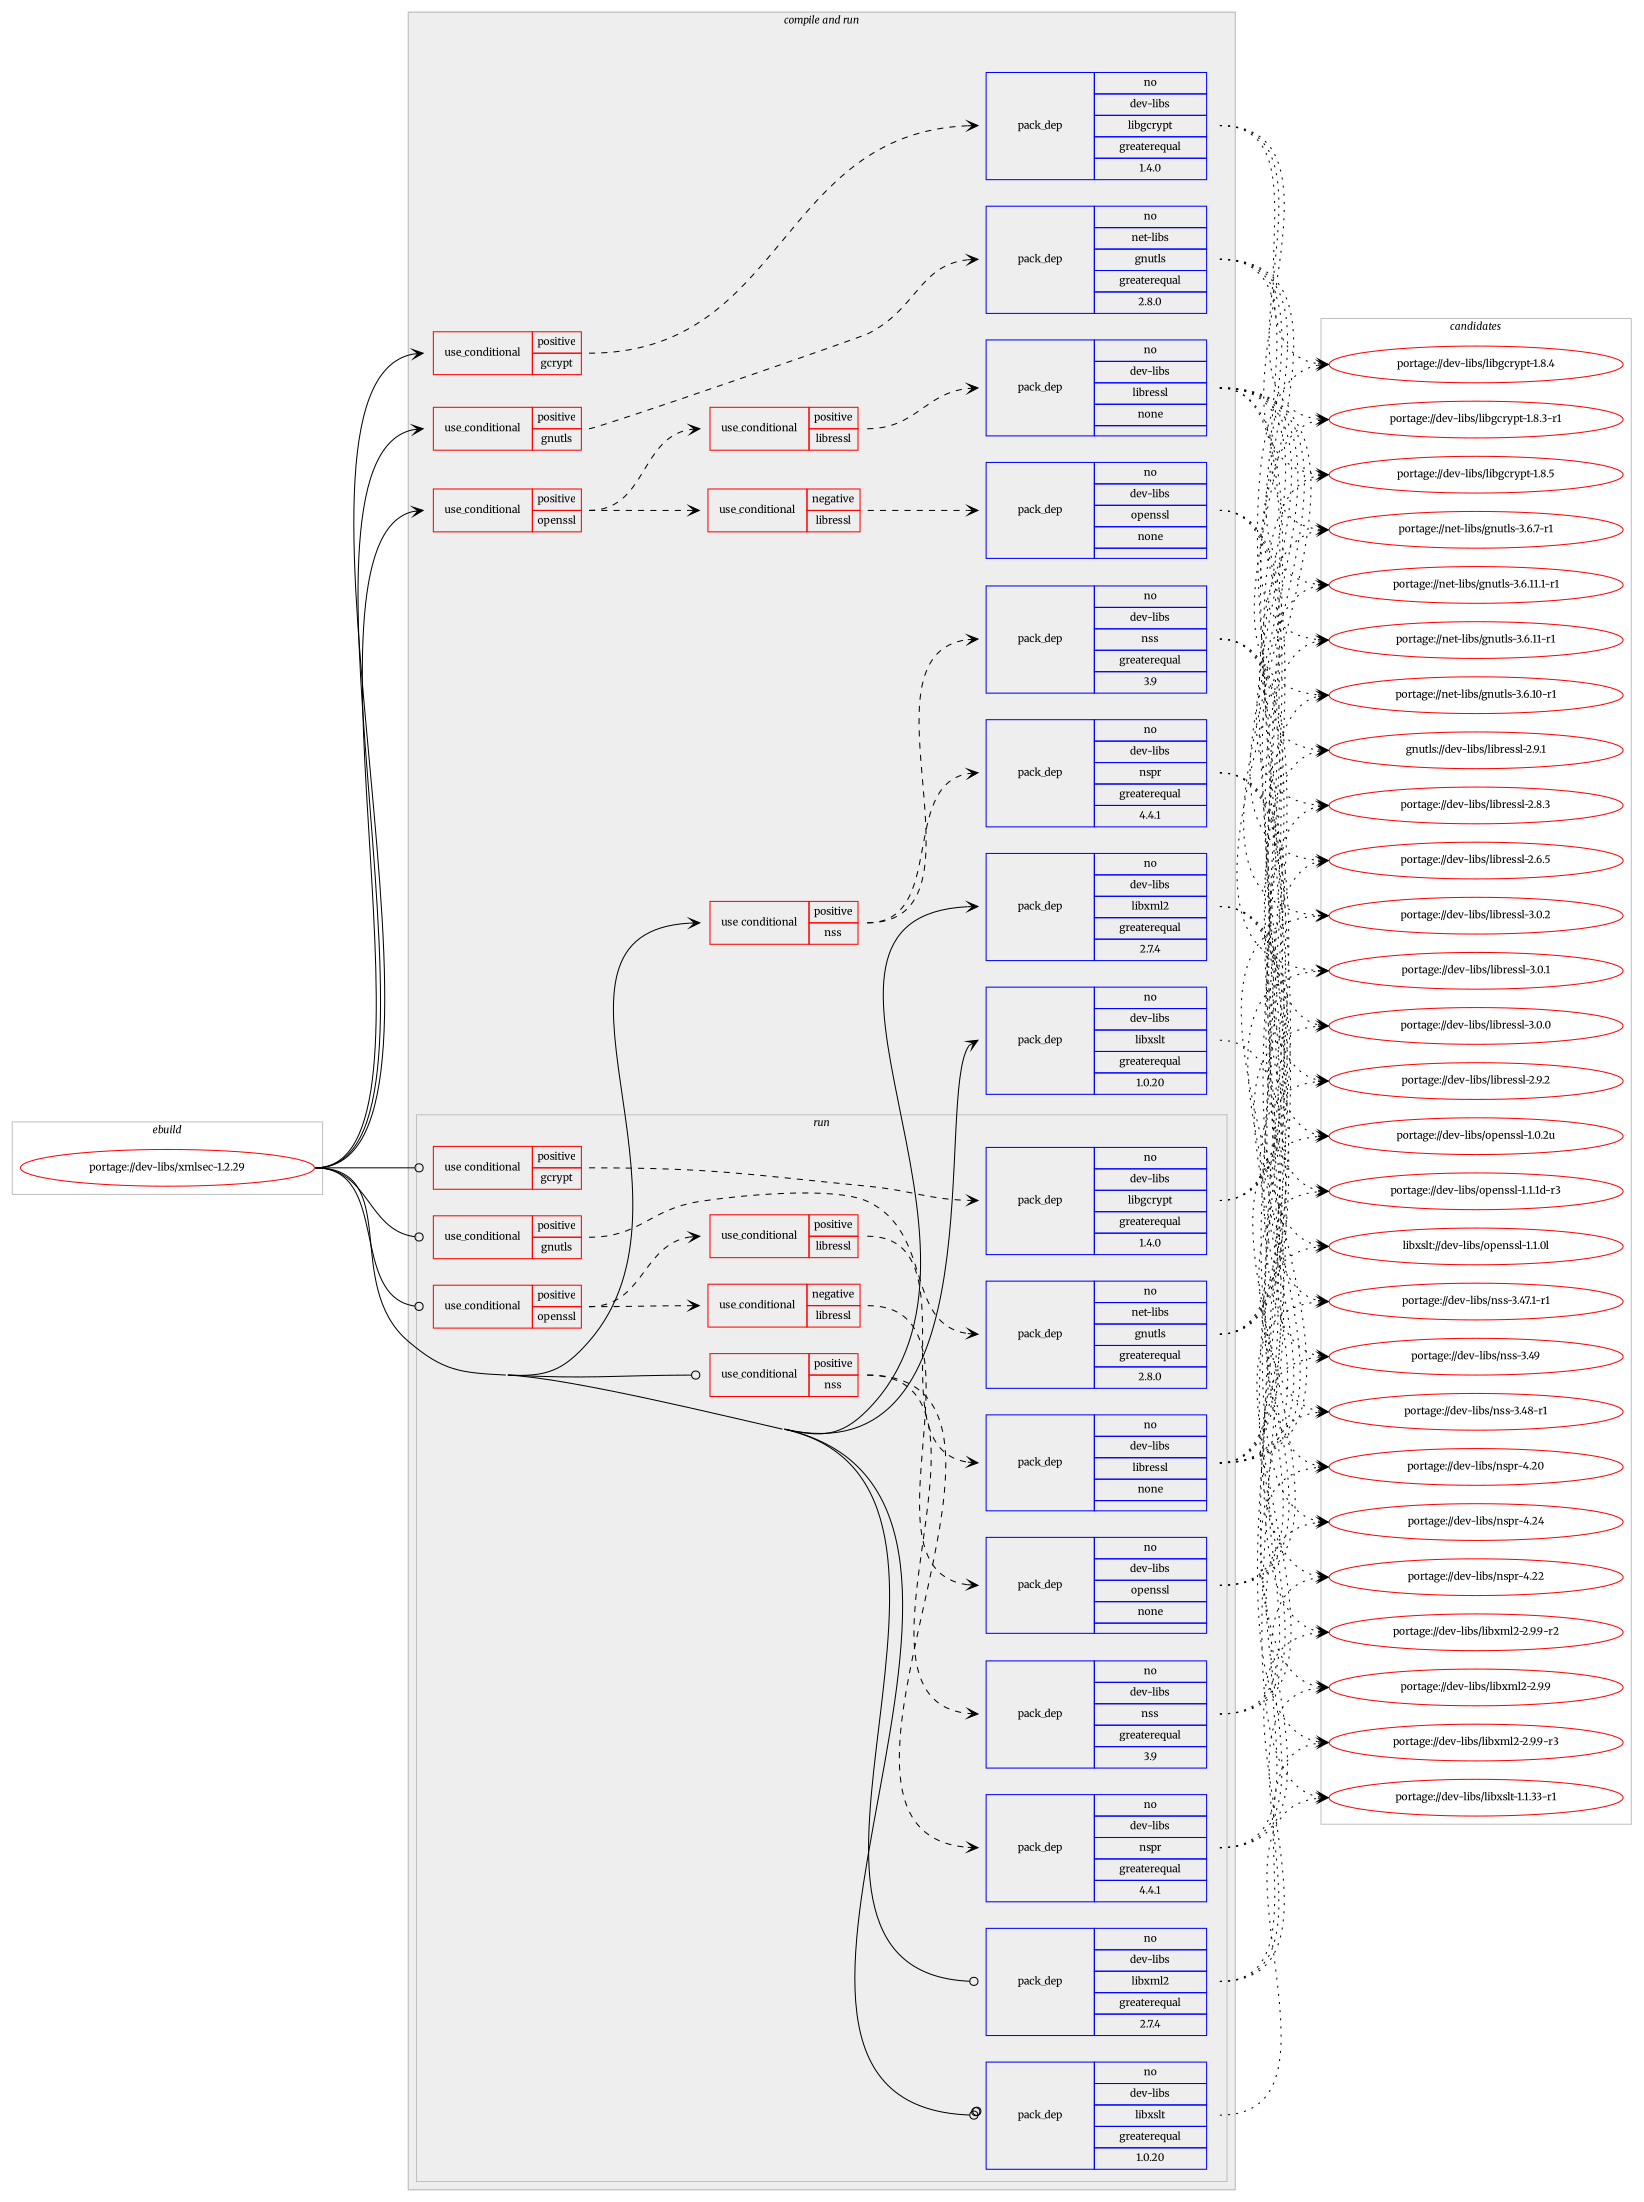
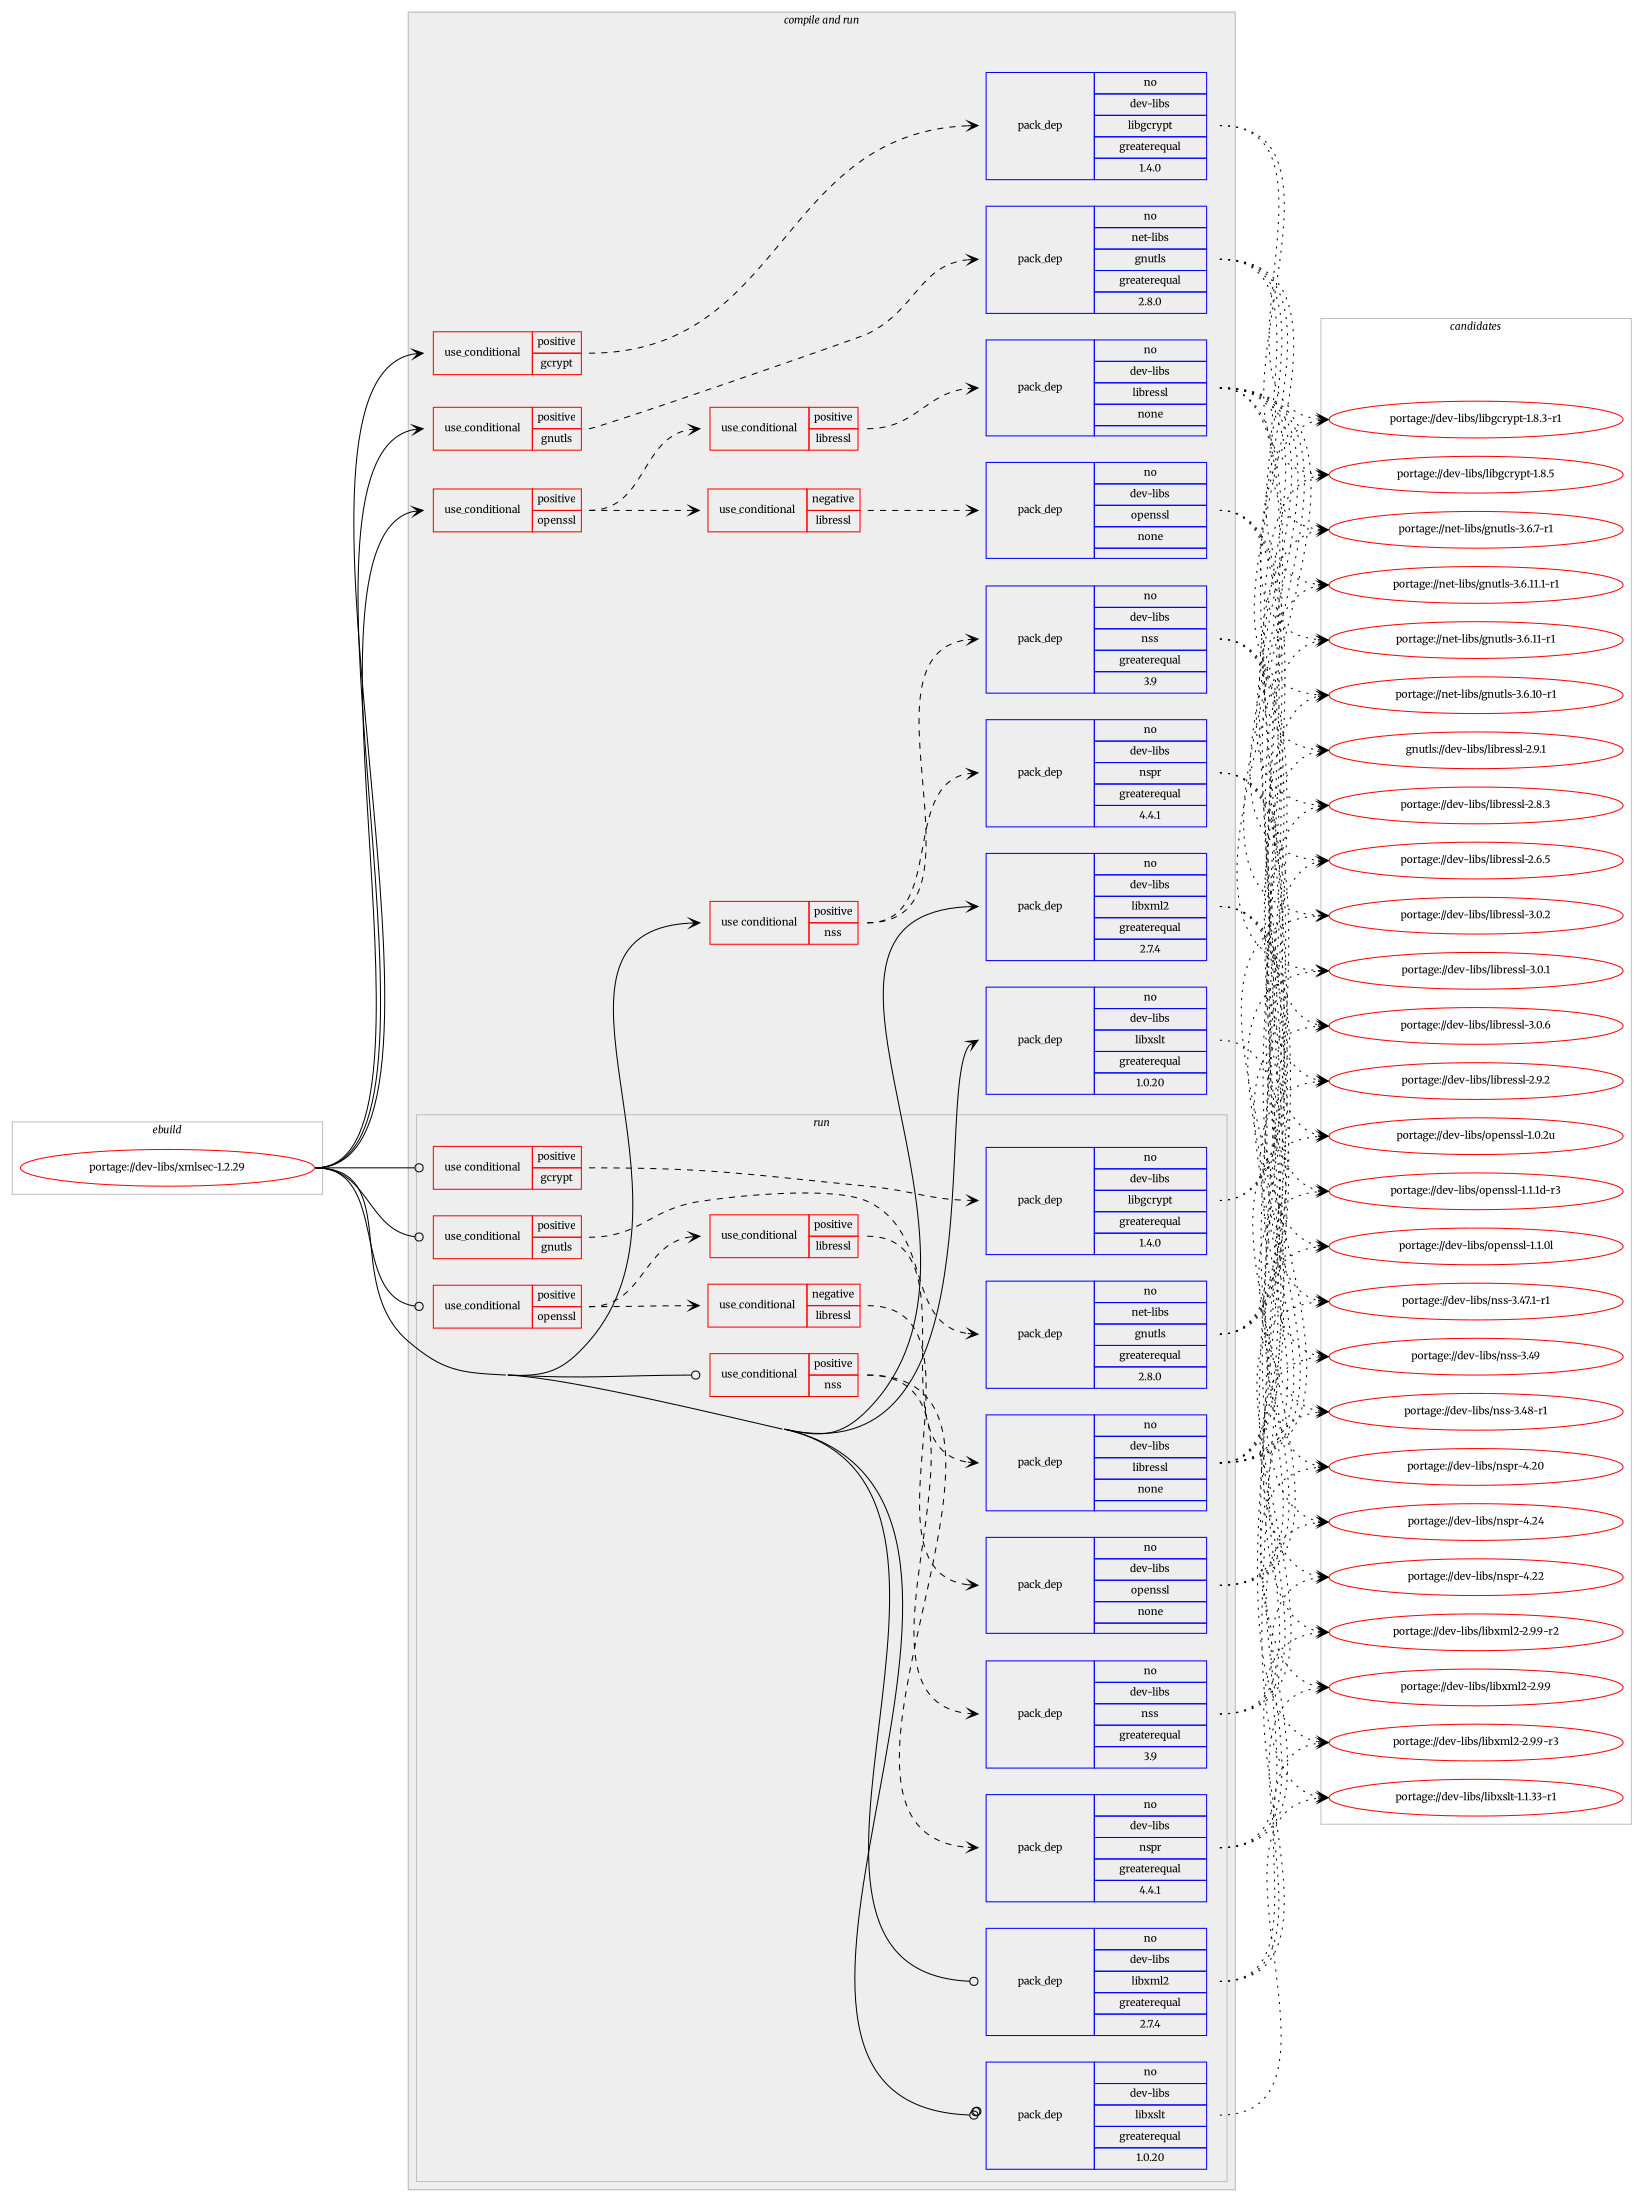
node "portage://dev-libs/libgcrypt-1.8.4": removed
node "portage://dev-libs/libressl-3.0.0": label "portage://dev-libs/libressl-3.0.0" -> "portage://dev-libs/libressl-3.0.6"
node "libxslt://dev-libs/openssl-1.1.0l": label "libxslt://dev-libs/openssl-1.1.0l" -> "portage://dev-libs/openssl-1.1.0l"
